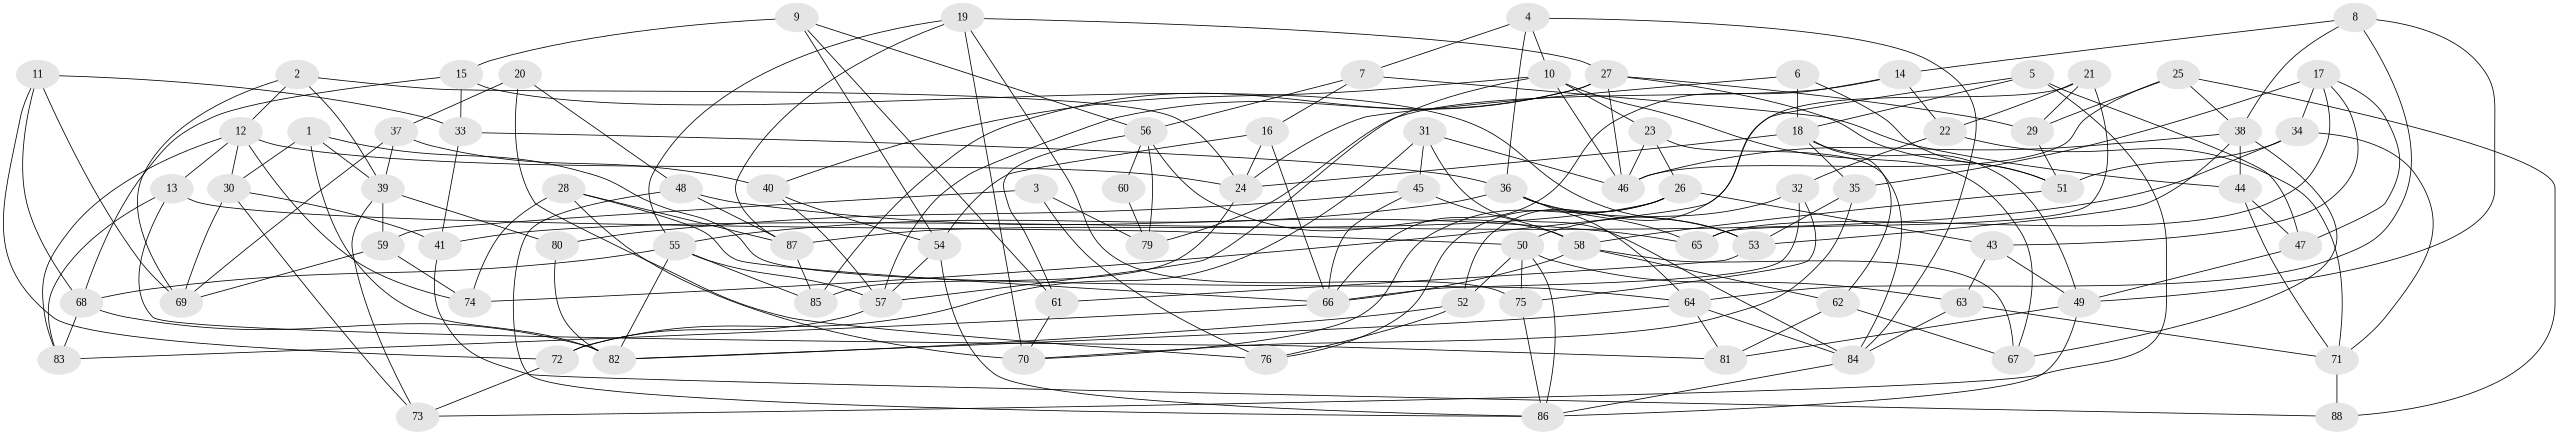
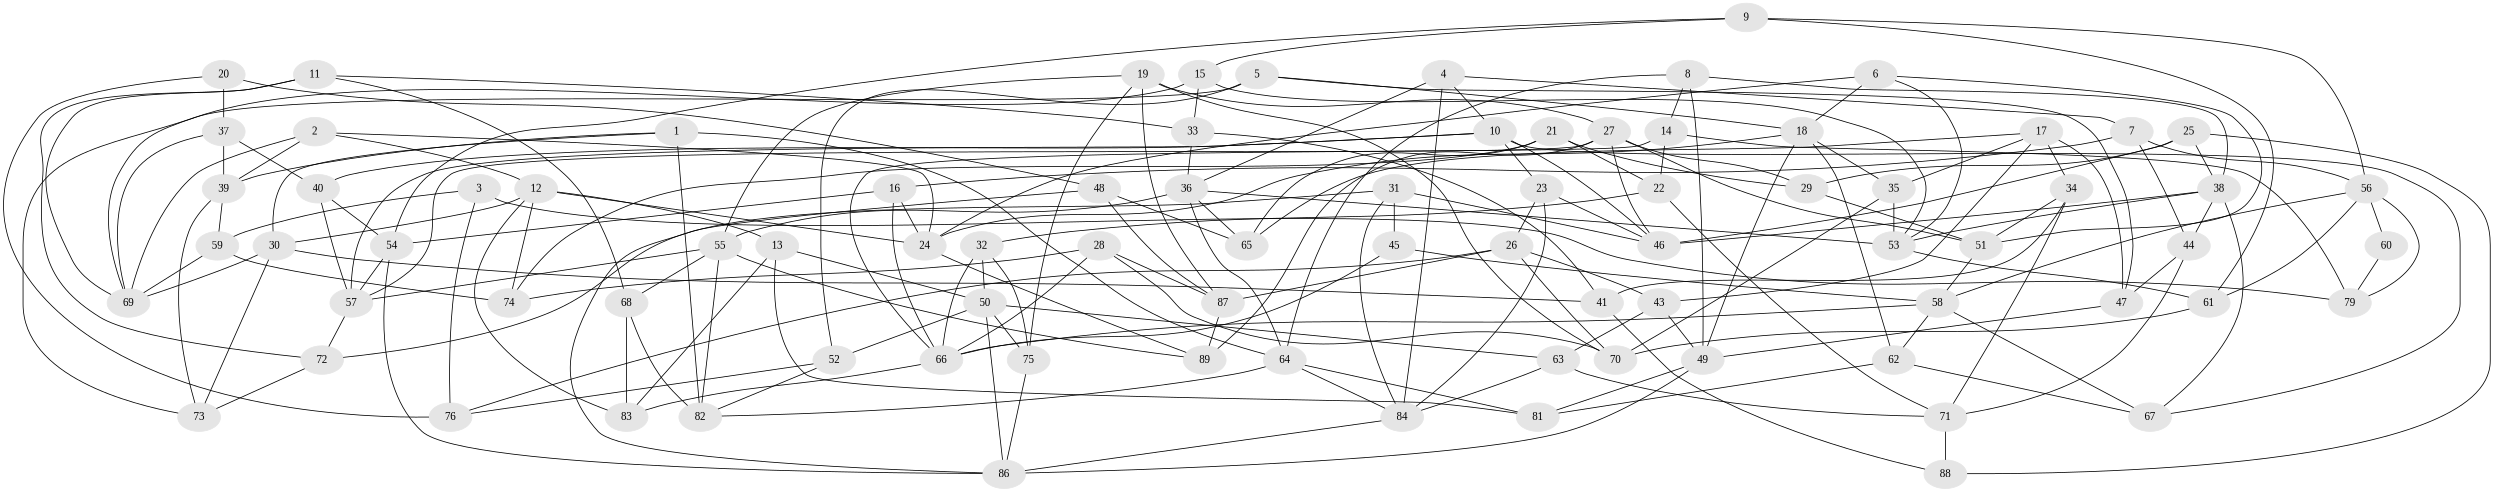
edge "15" -- "68": now "15" -- "69"
edge "6" -- "53": added
node "80": removed
node "85": label "85" -> "89"
